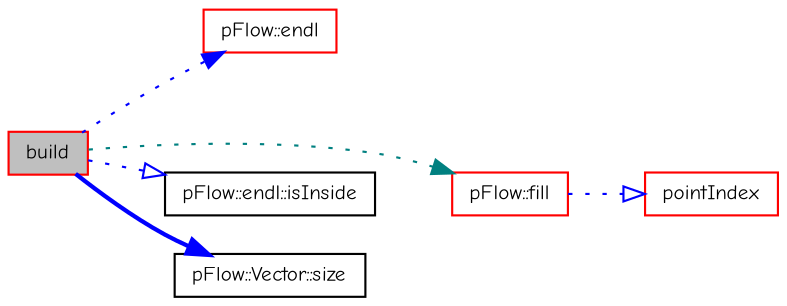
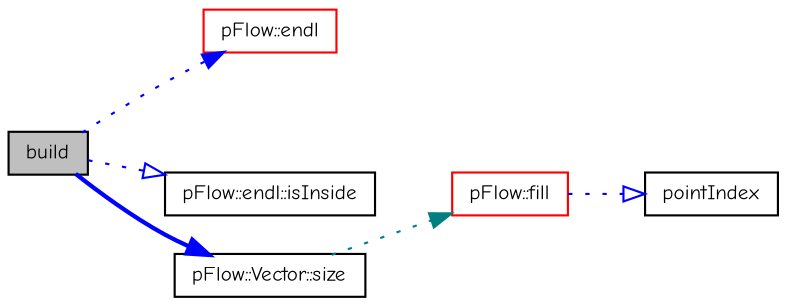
edge "build" -> "pFlow::fill": now "pFlow::Vector::size" -> "pFlow::fill"
node "build": color red -> black
node "pointIndex": color red -> black
